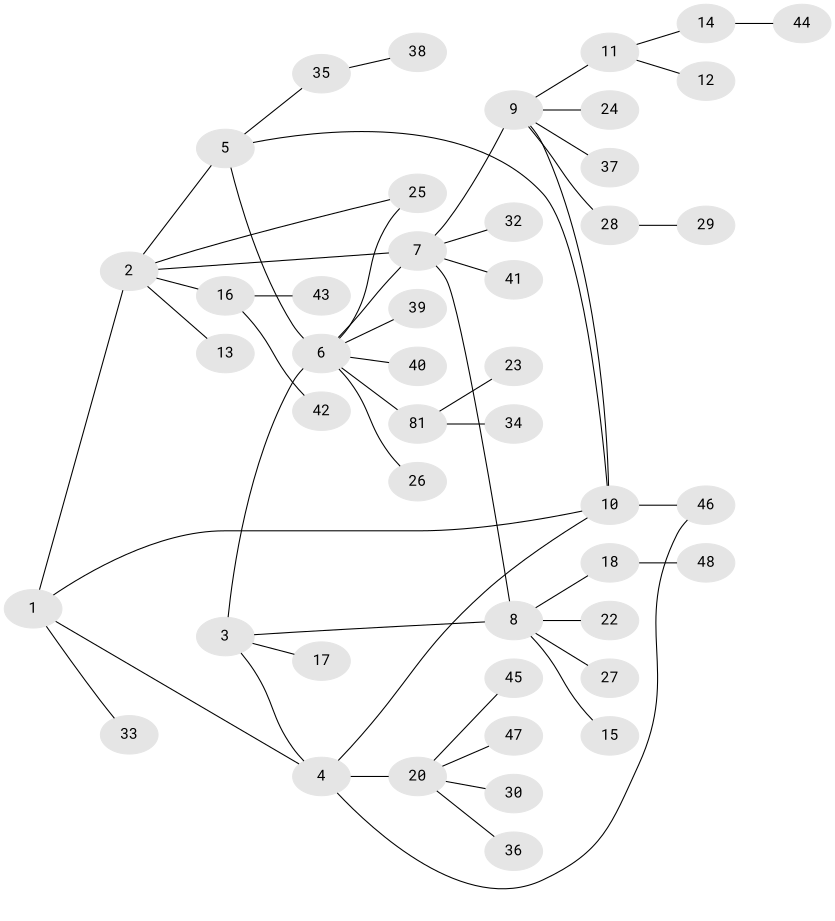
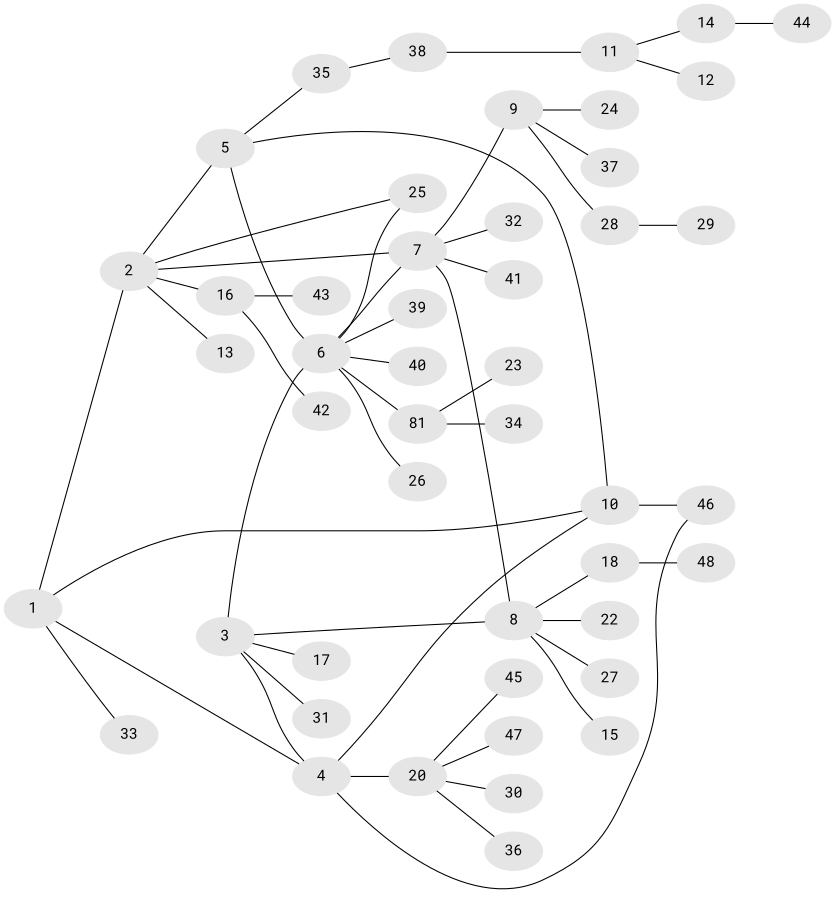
edge "11" -- "9": now "11" -- "38"
edge "9" -- "10": removed
node "31": added
